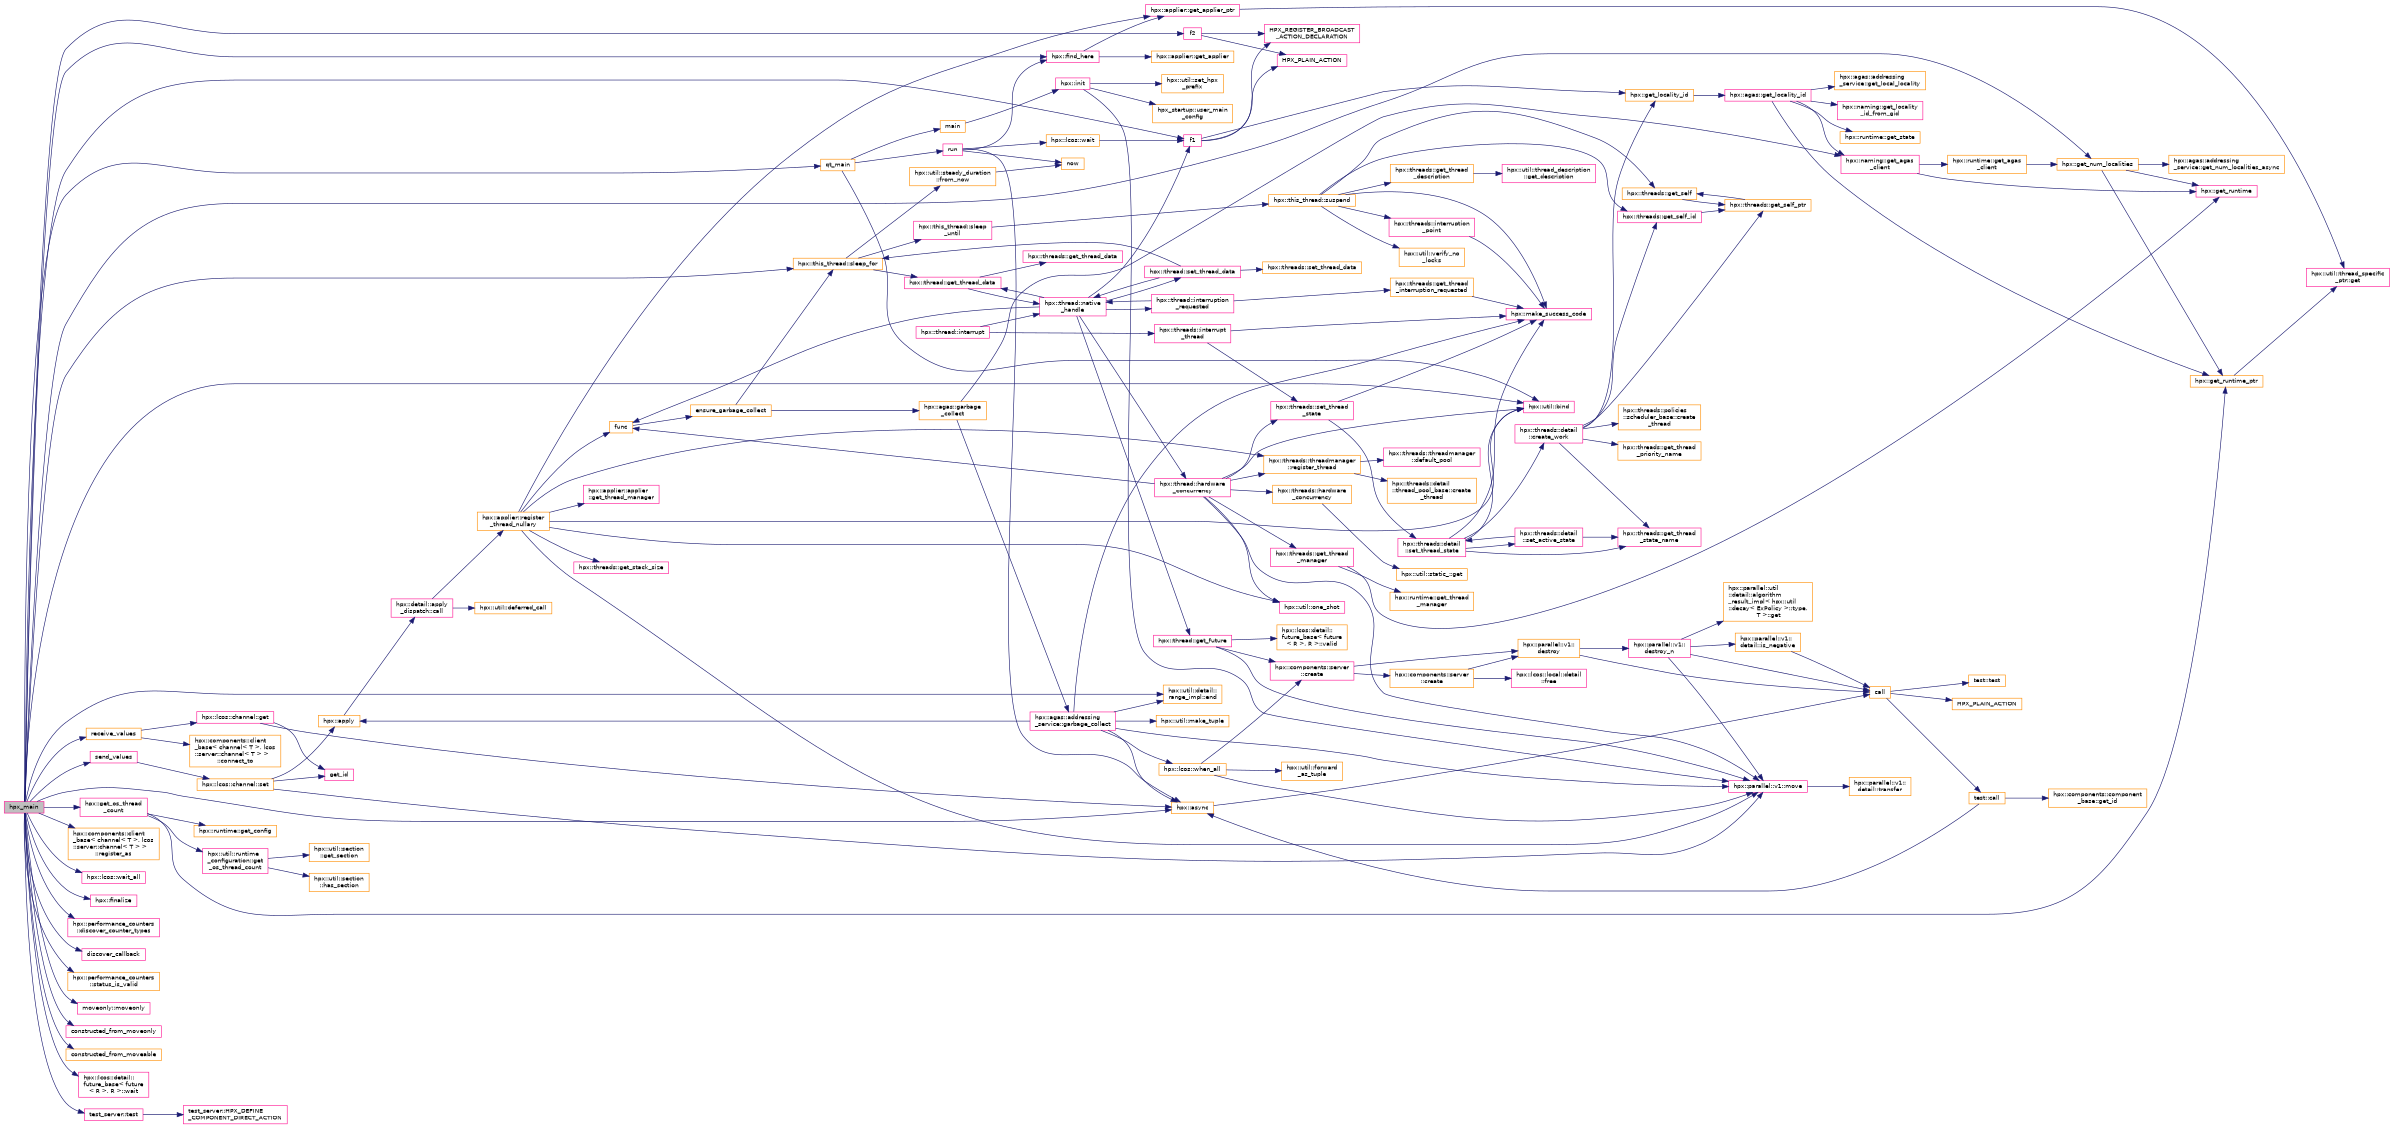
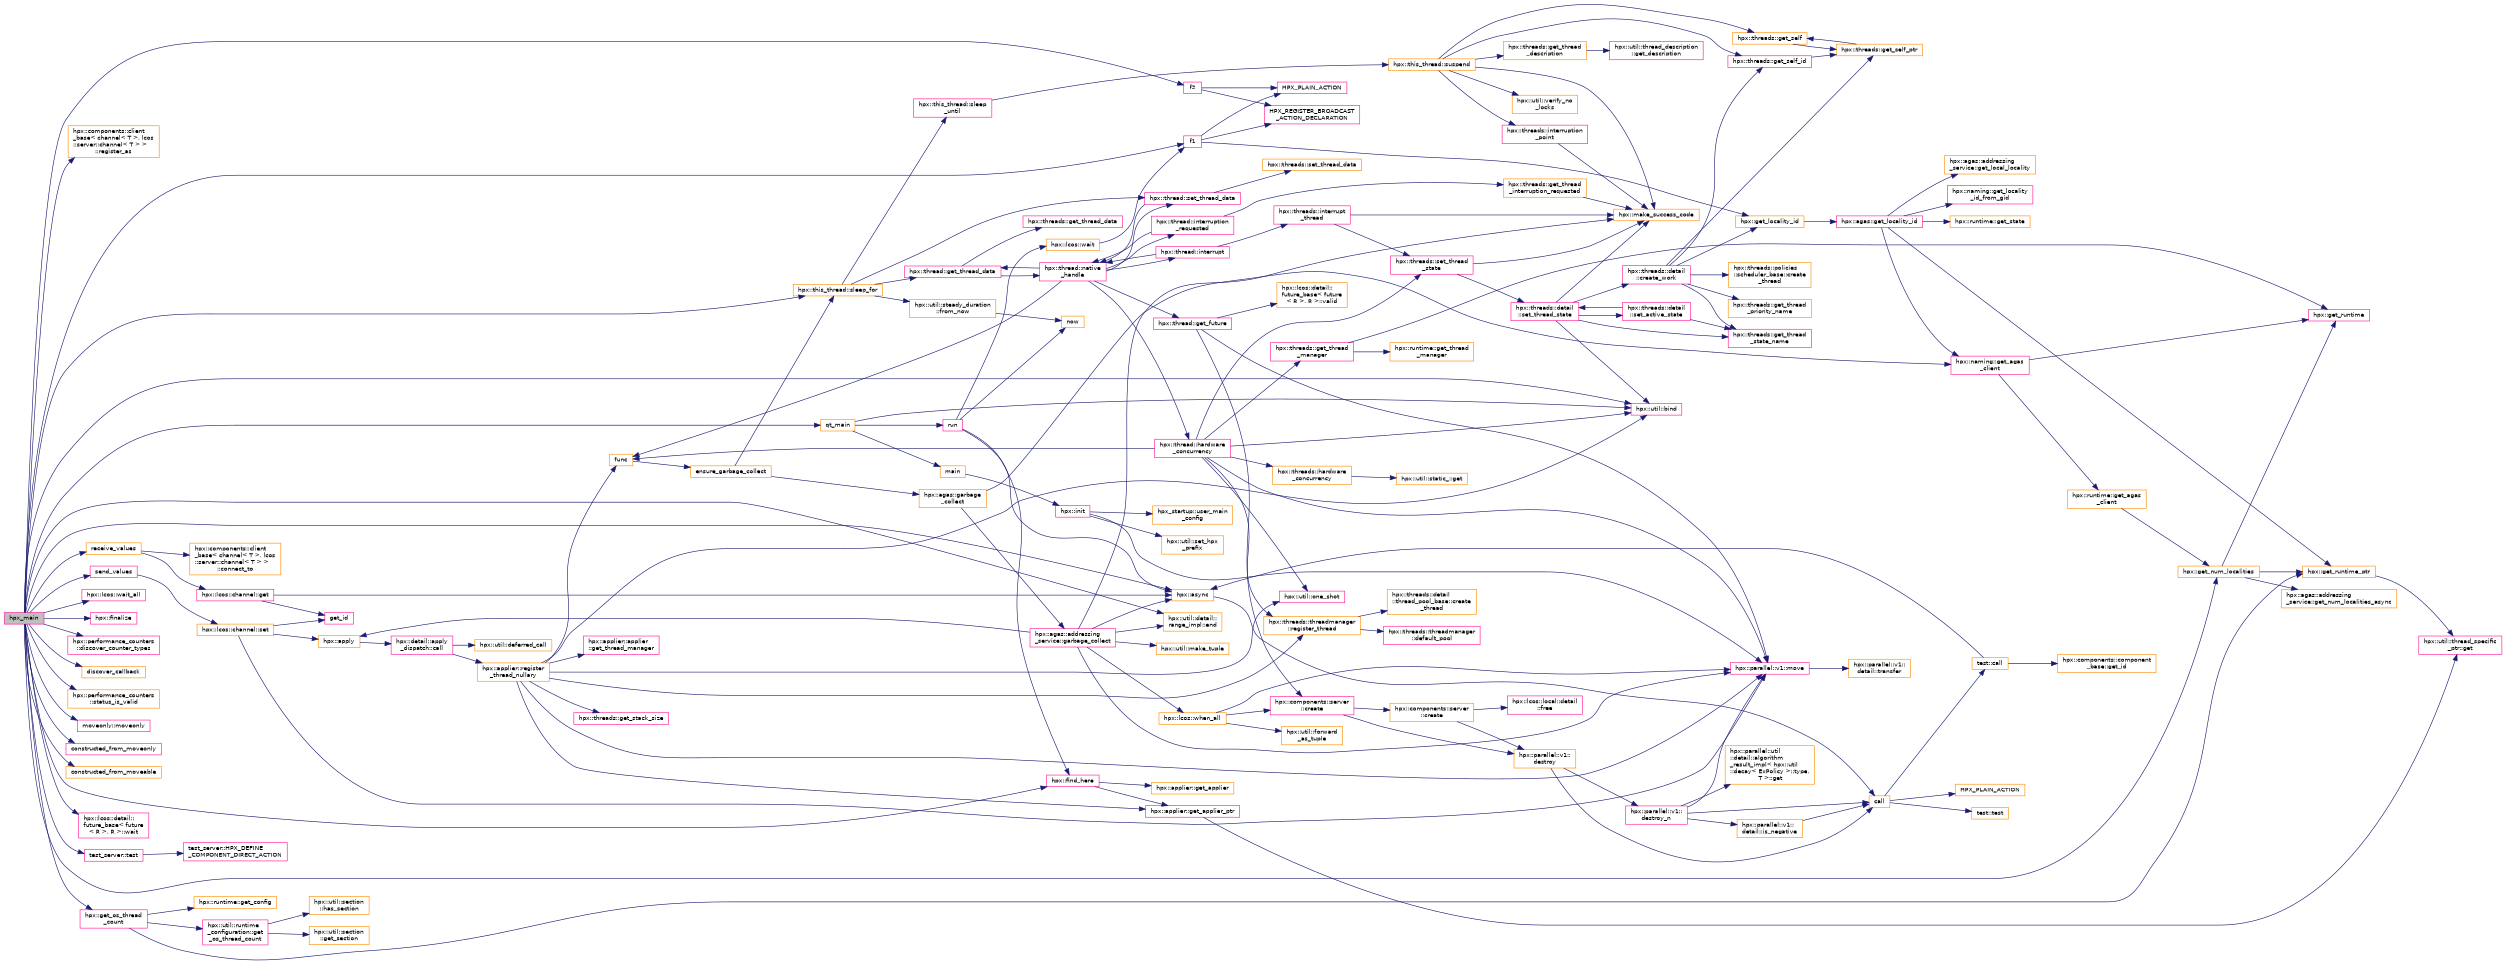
edge "hpx::thread::native _handle" -> "f1": now "hpx::thread::native _handle" -> "hpx::thread::interrupt"
edge "hpx::thread::set_thread_data" -> "hpx::this_thread::sleep_for": reversed
node "hpx::make_success_code": color deeppink -> darkorange
node "discover_callback": color deeppink -> darkorange
